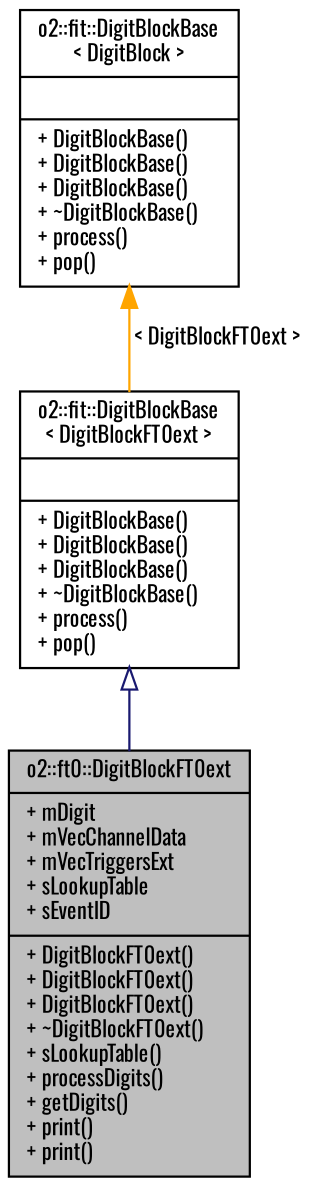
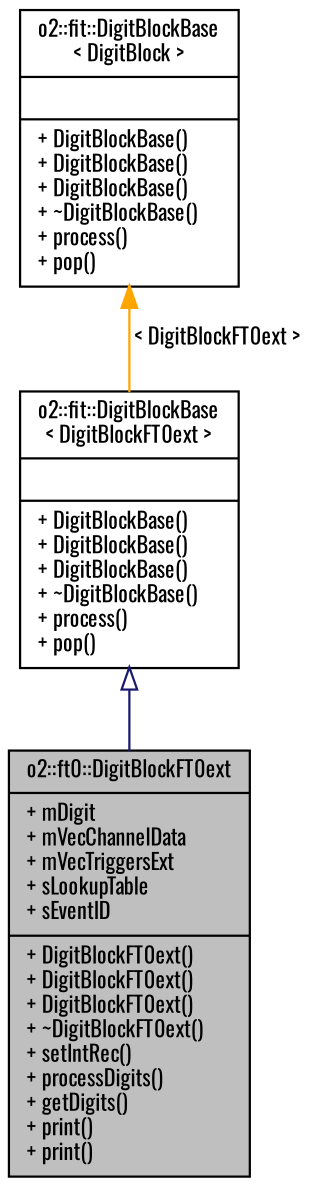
node "o2::ft0::DigitBlockFT0ext": text "+ sLookupTable()" -> "+ setIntRec()"
